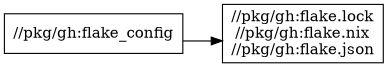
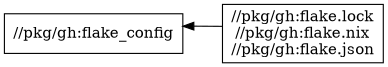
edge "//pkg/gh:flake_config" -> "//pkg/gh:flake.lock //pkg/gh:flake.nix //pkg/gh:flake.json": reversed
